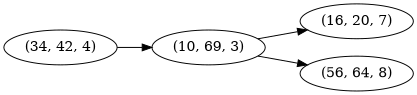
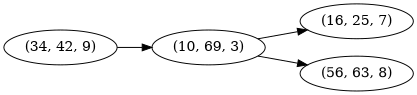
node "(16, 20, 7)": label "(16, 20, 7)" -> "(16, 25, 7)"
node "(34, 42, 4)": label "(34, 42, 4)" -> "(34, 42, 9)"
node "(56, 64, 8)": label "(56, 64, 8)" -> "(56, 63, 8)"
